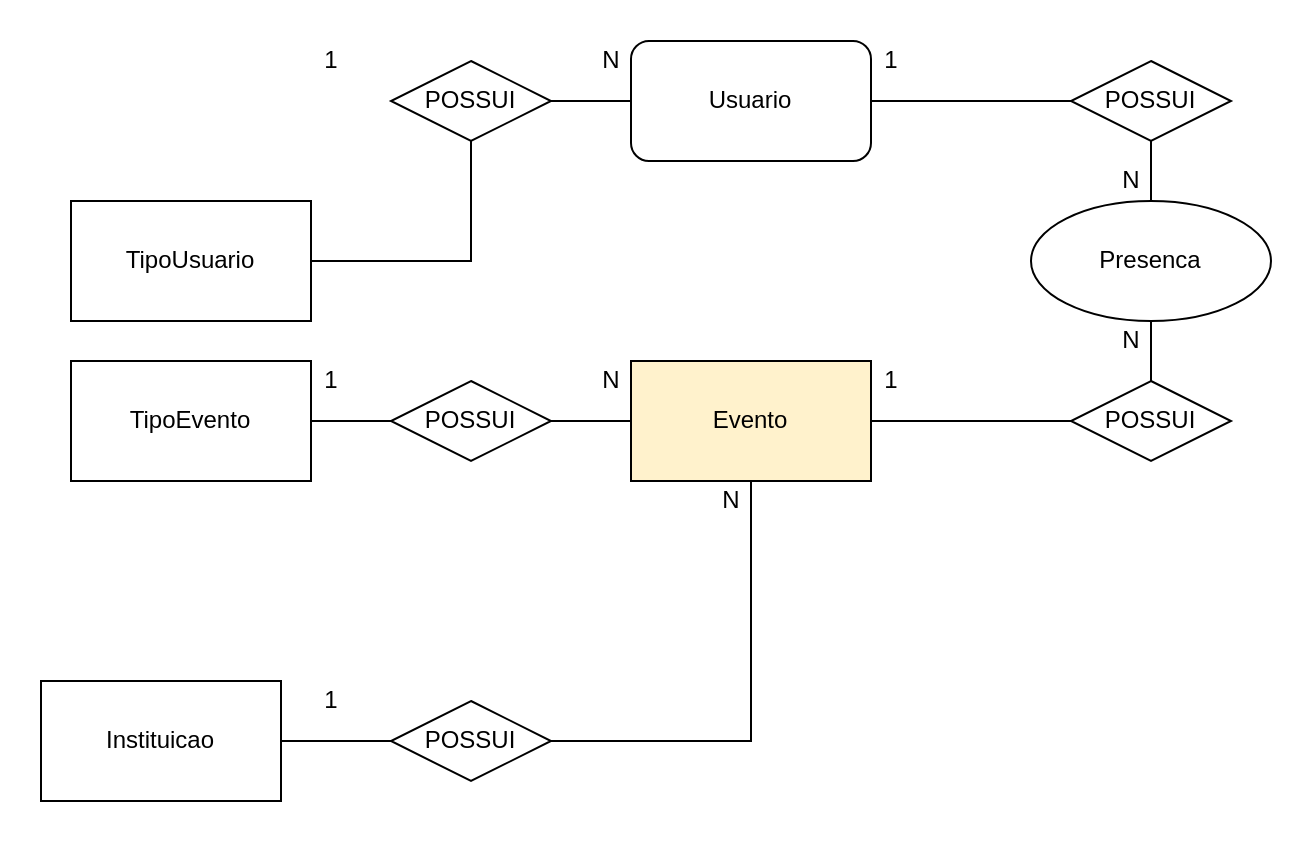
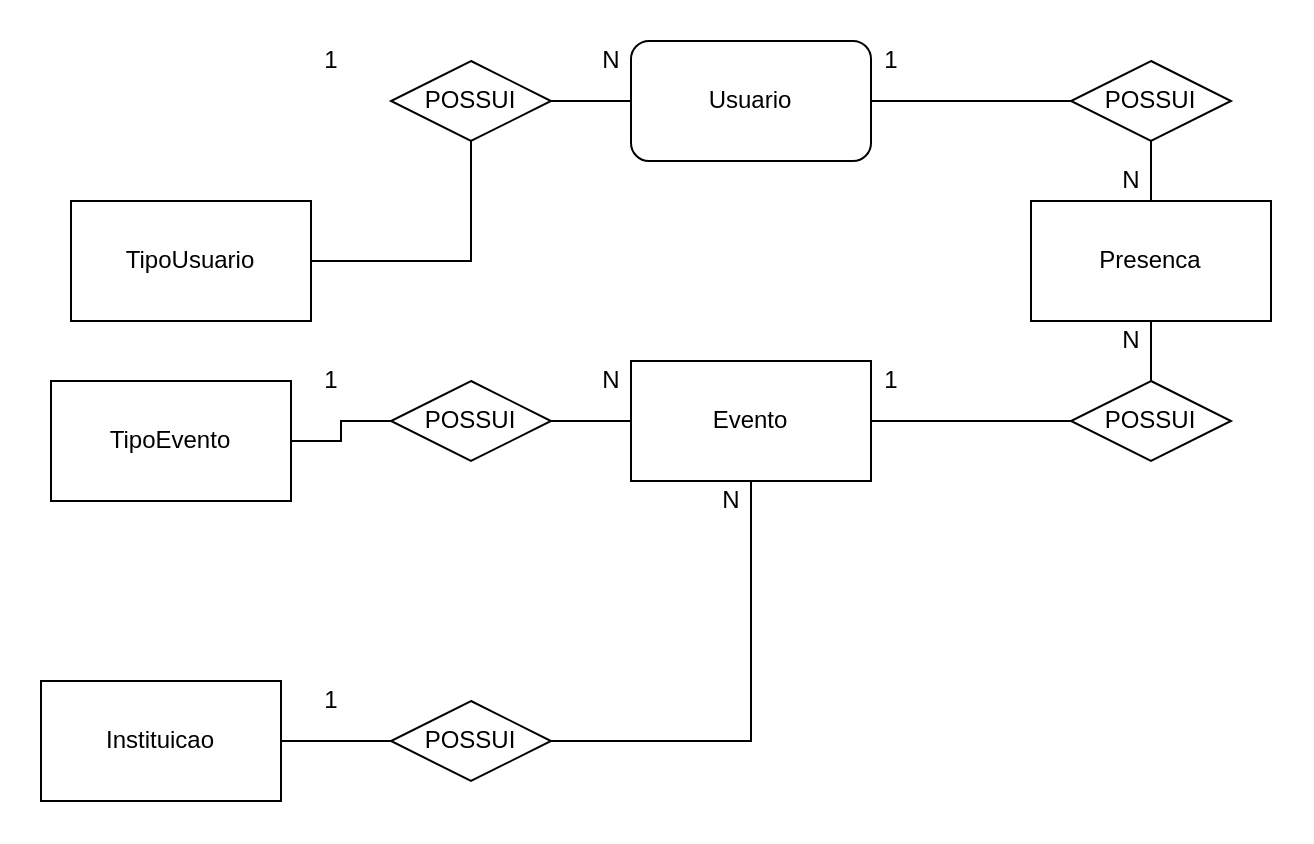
node "Presenca": shape ellipse -> rectangle
node "TipoEvento": moved (191, 421) -> (171, 441)
node "Evento": fillcolor #fff2cc -> #ffffff
